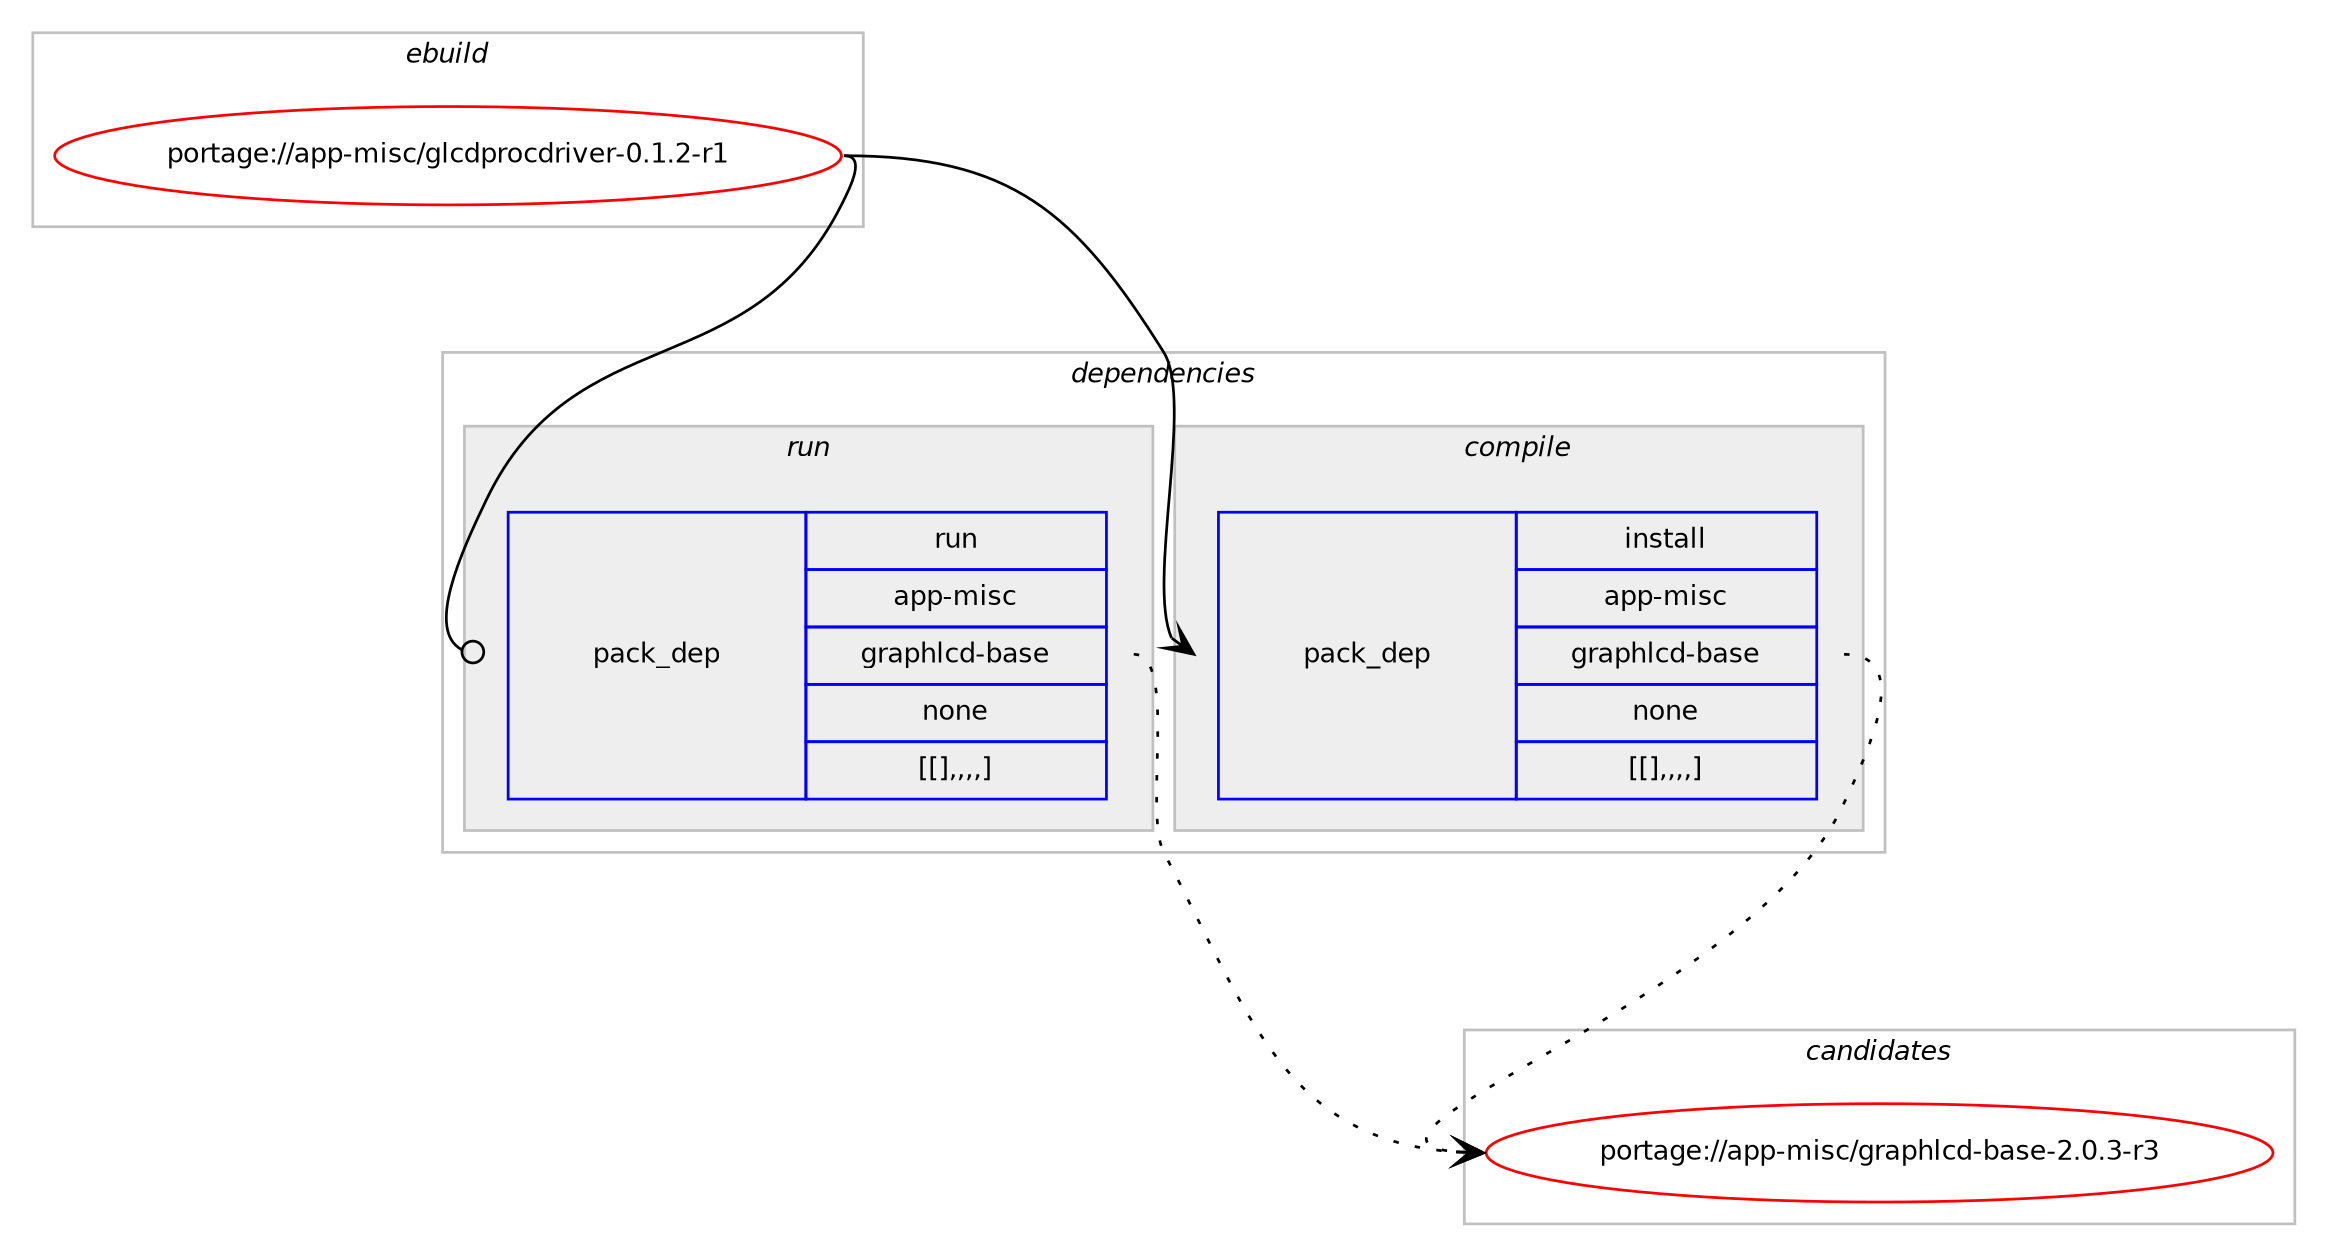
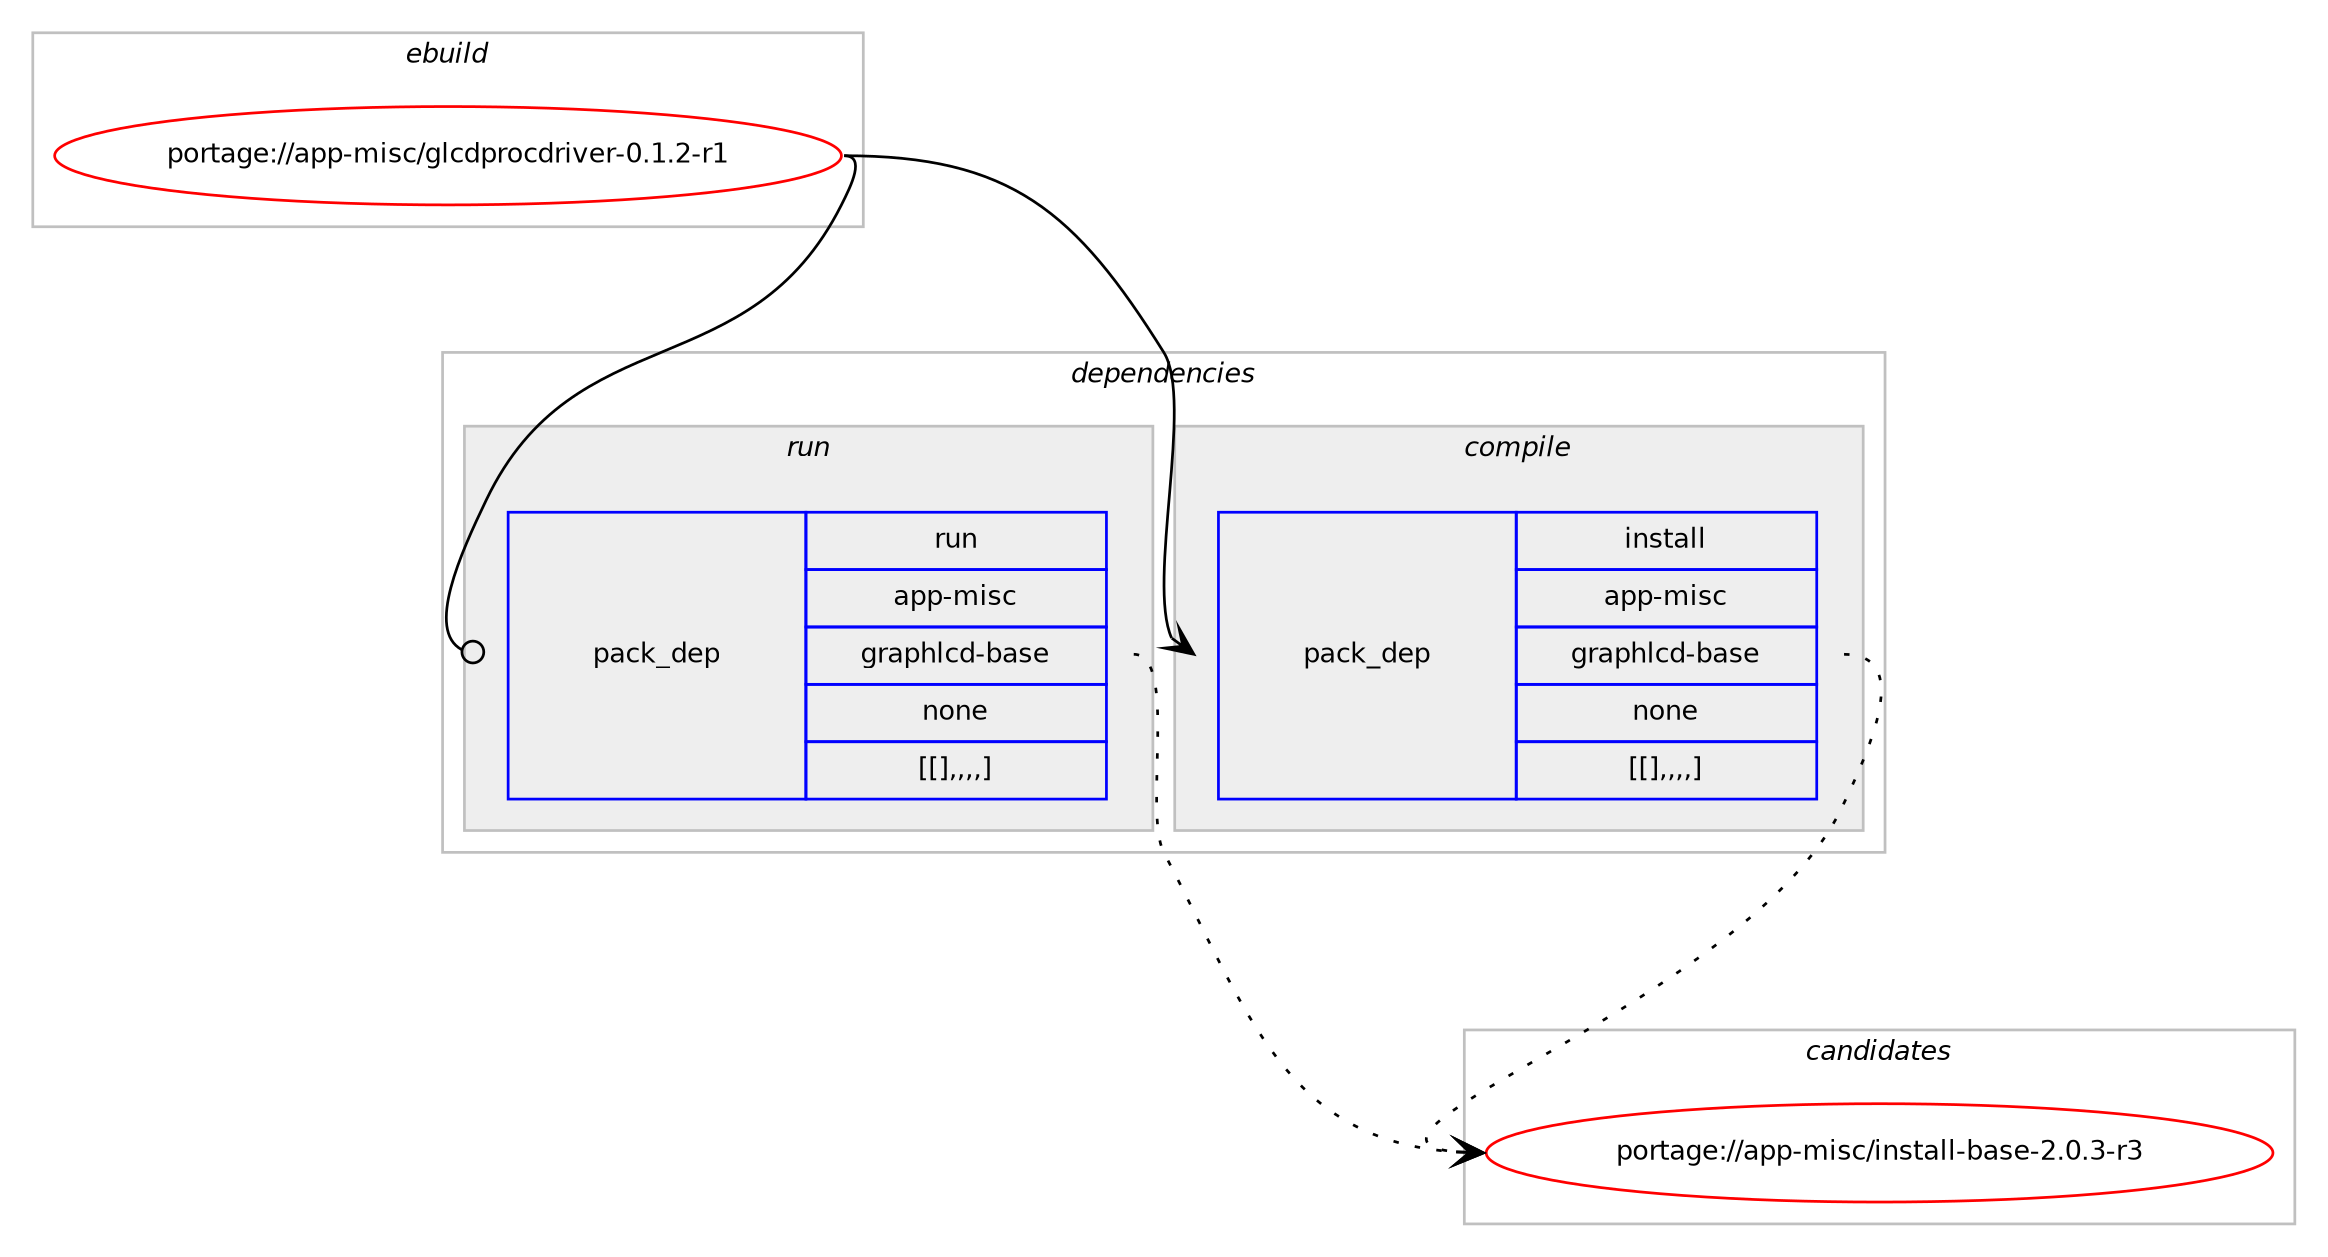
node "portage://app-misc/graphlcd-base-2.0.3-r3": label "portage://app-misc/graphlcd-base-2.0.3-r3" -> "portage://app-misc/install-base-2.0.3-r3"
